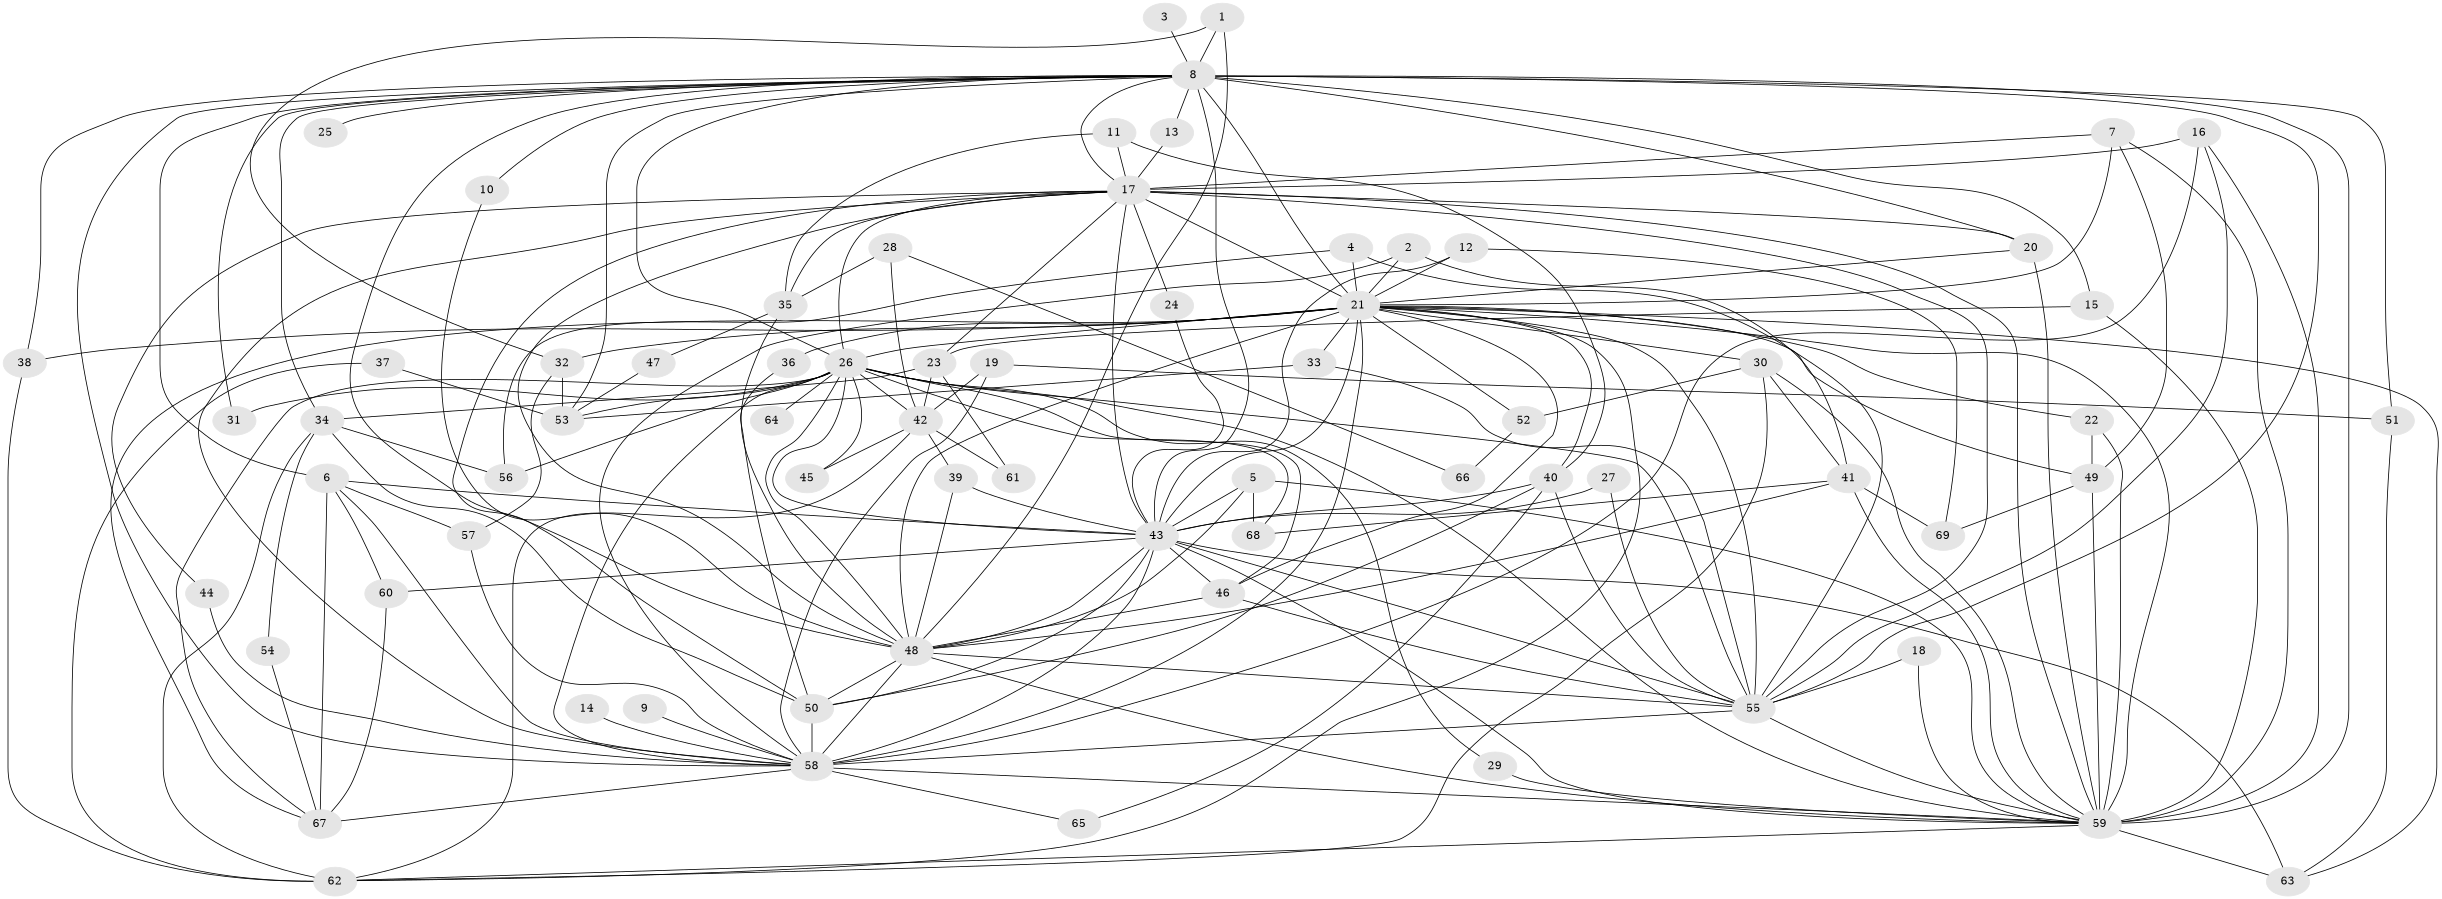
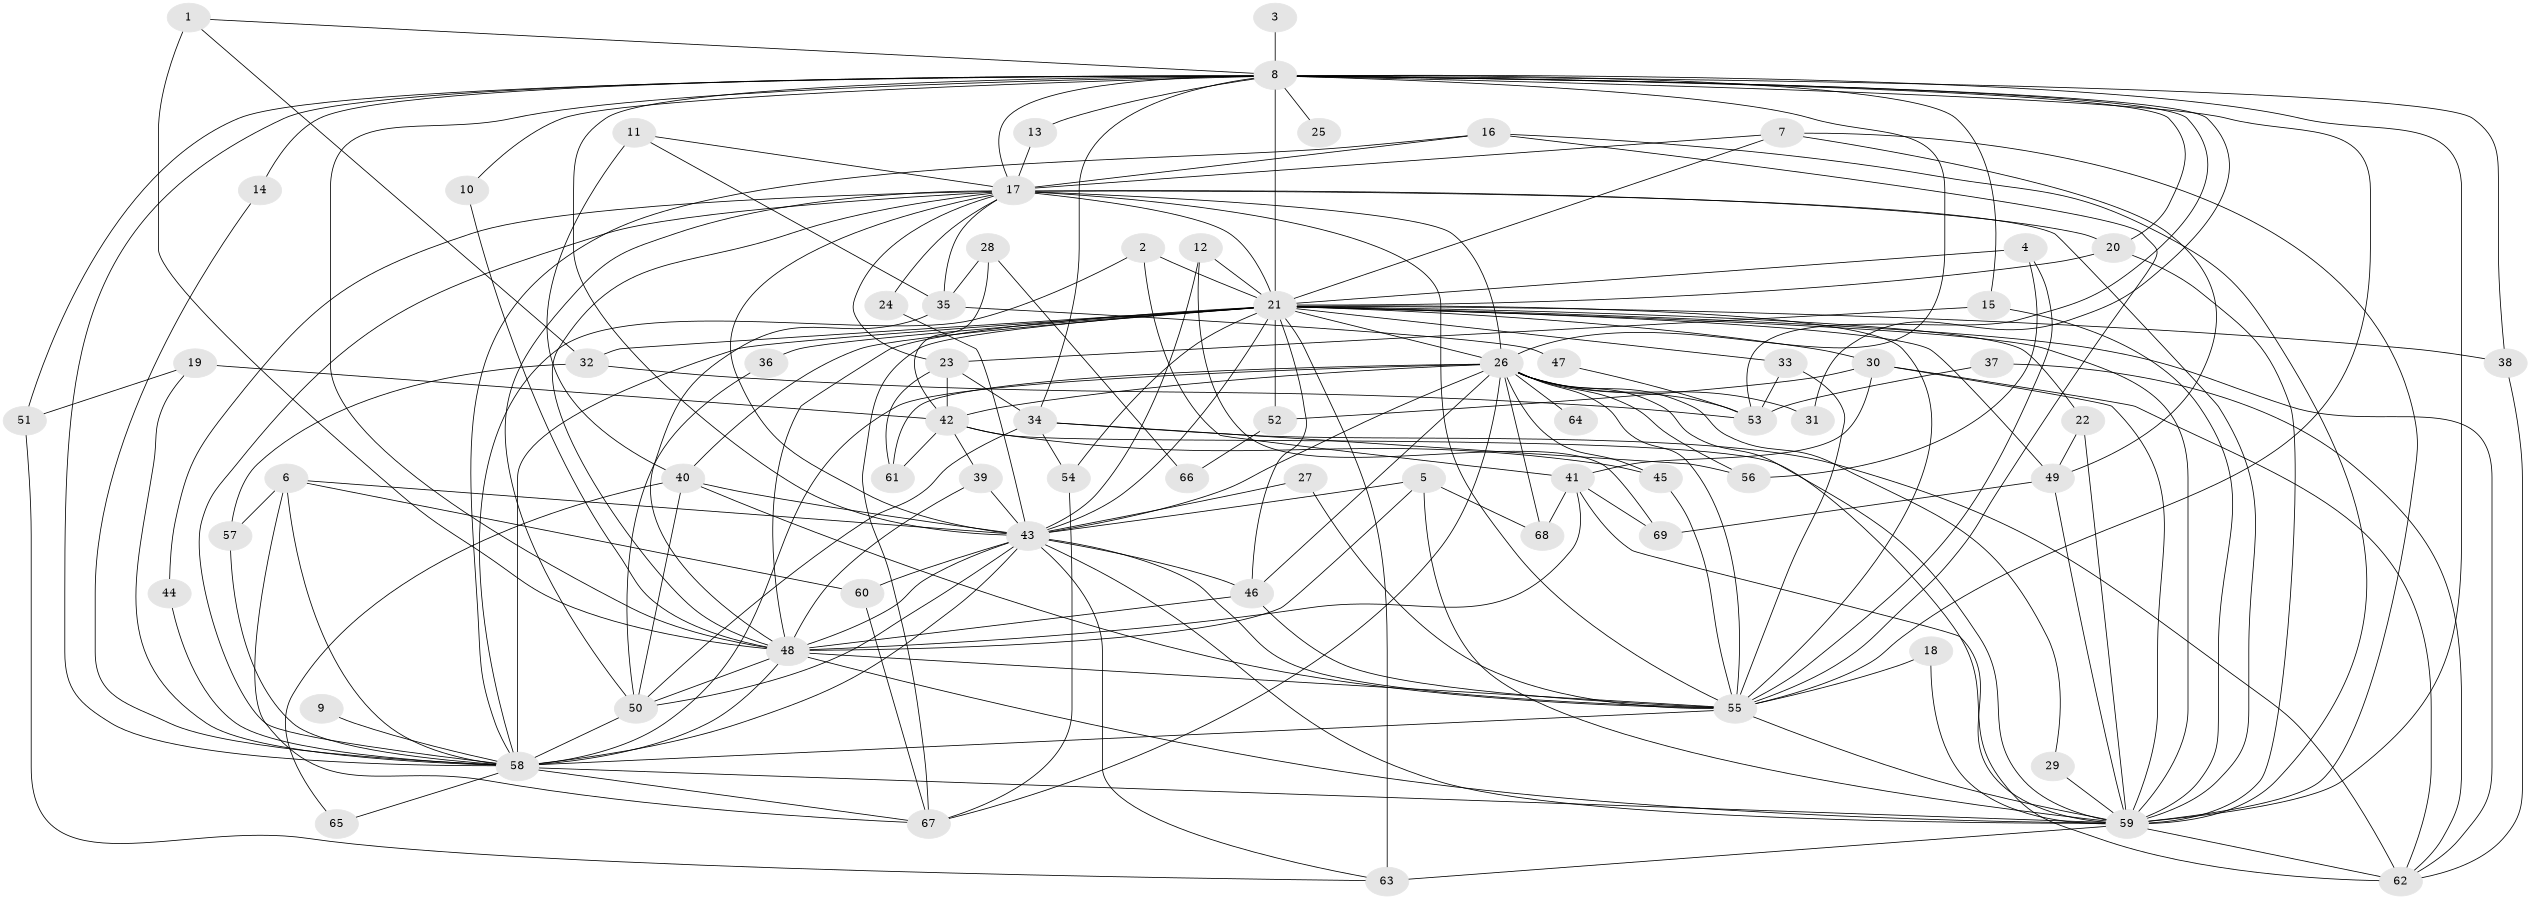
edge "8" -- "6": now "8" -- "14"
edge "21" -- "54": added
edge "26" -- "48": now "26" -- "61"
edge "45" -- "55": added
